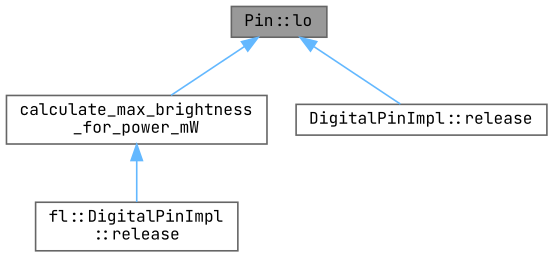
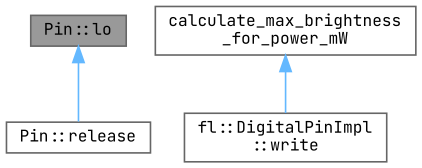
edge "calculate_max_brightness _for_power_mW" -> "Pin::lo": removed
node "DigitalPinImpl::release": label "DigitalPinImpl::release" -> "Pin::release"
node "fl::DigitalPinImpl ::release": label "fl::DigitalPinImpl ::release" -> "fl::DigitalPinImpl ::write"
